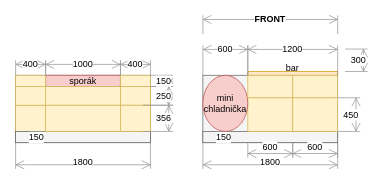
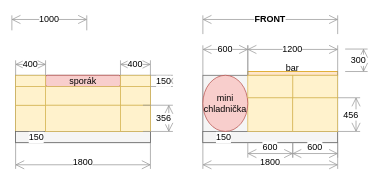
node "1000": moved (83, 68) -> (49, 23)
node "250": removed
node "450": label "450" -> "456"
